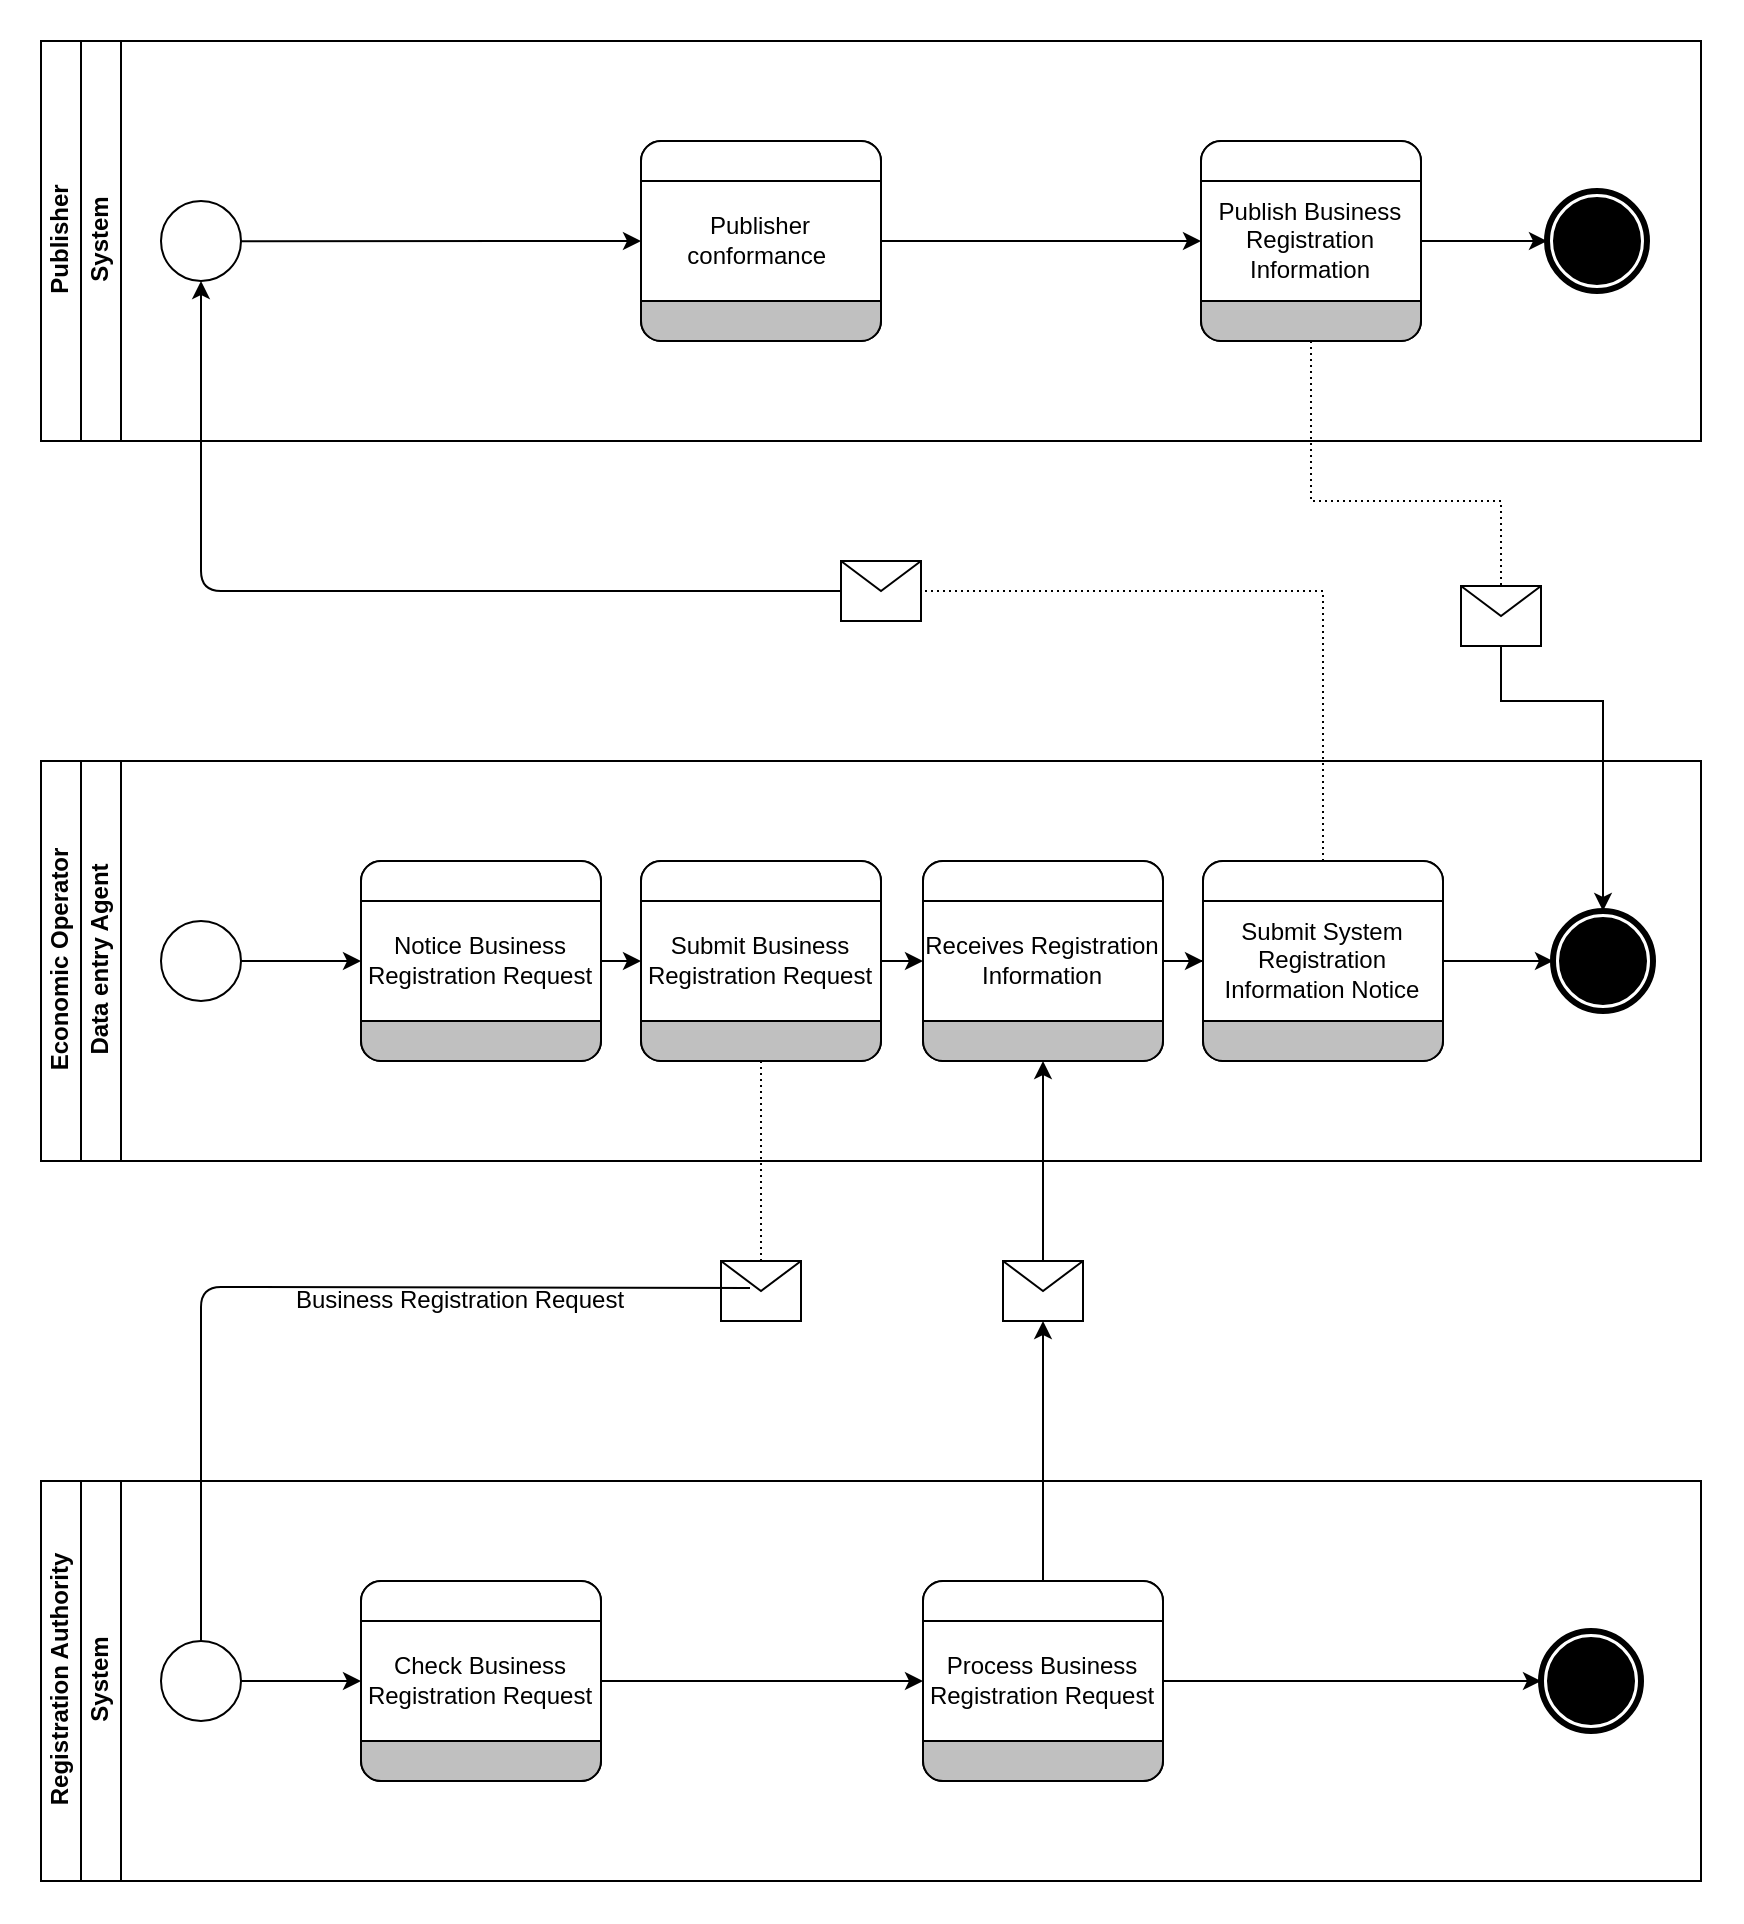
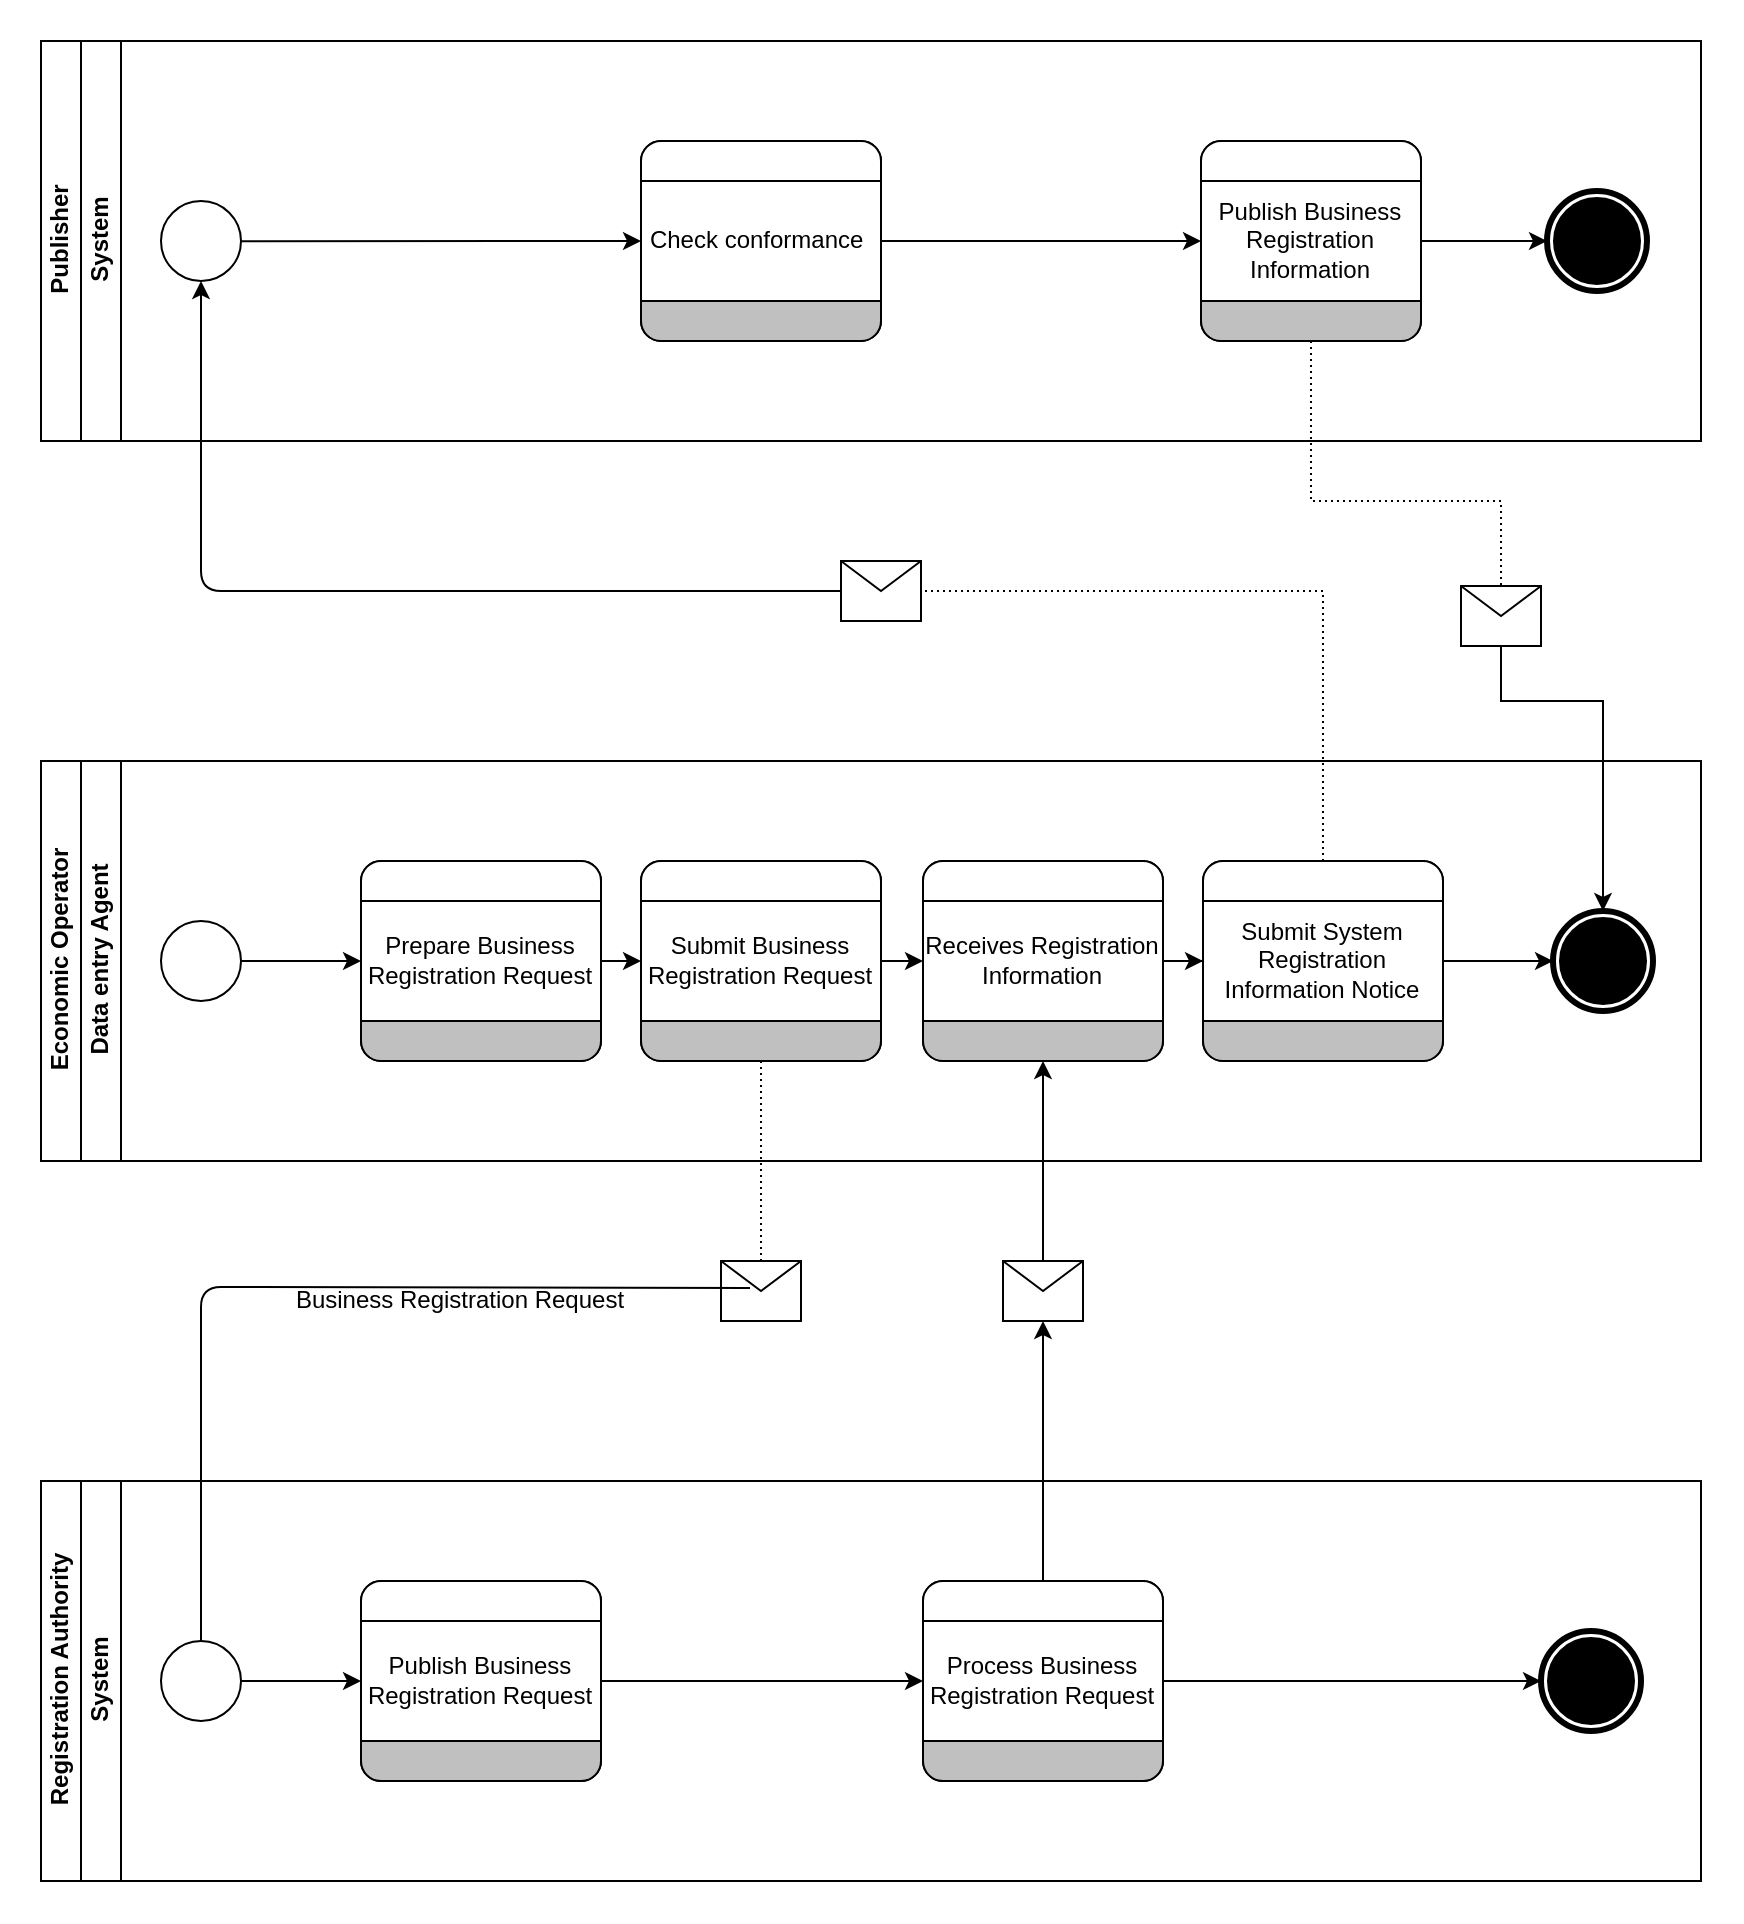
node "Publisher conformance": label "Publisher conformance" -> "Check conformance"
node "Notice Business Registration Request": label "Notice Business Registration Request" -> "Prepare Business Registration Request"
node "Check Business Registration Request": label "Check Business Registration Request" -> "Publish Business Registration Request"
